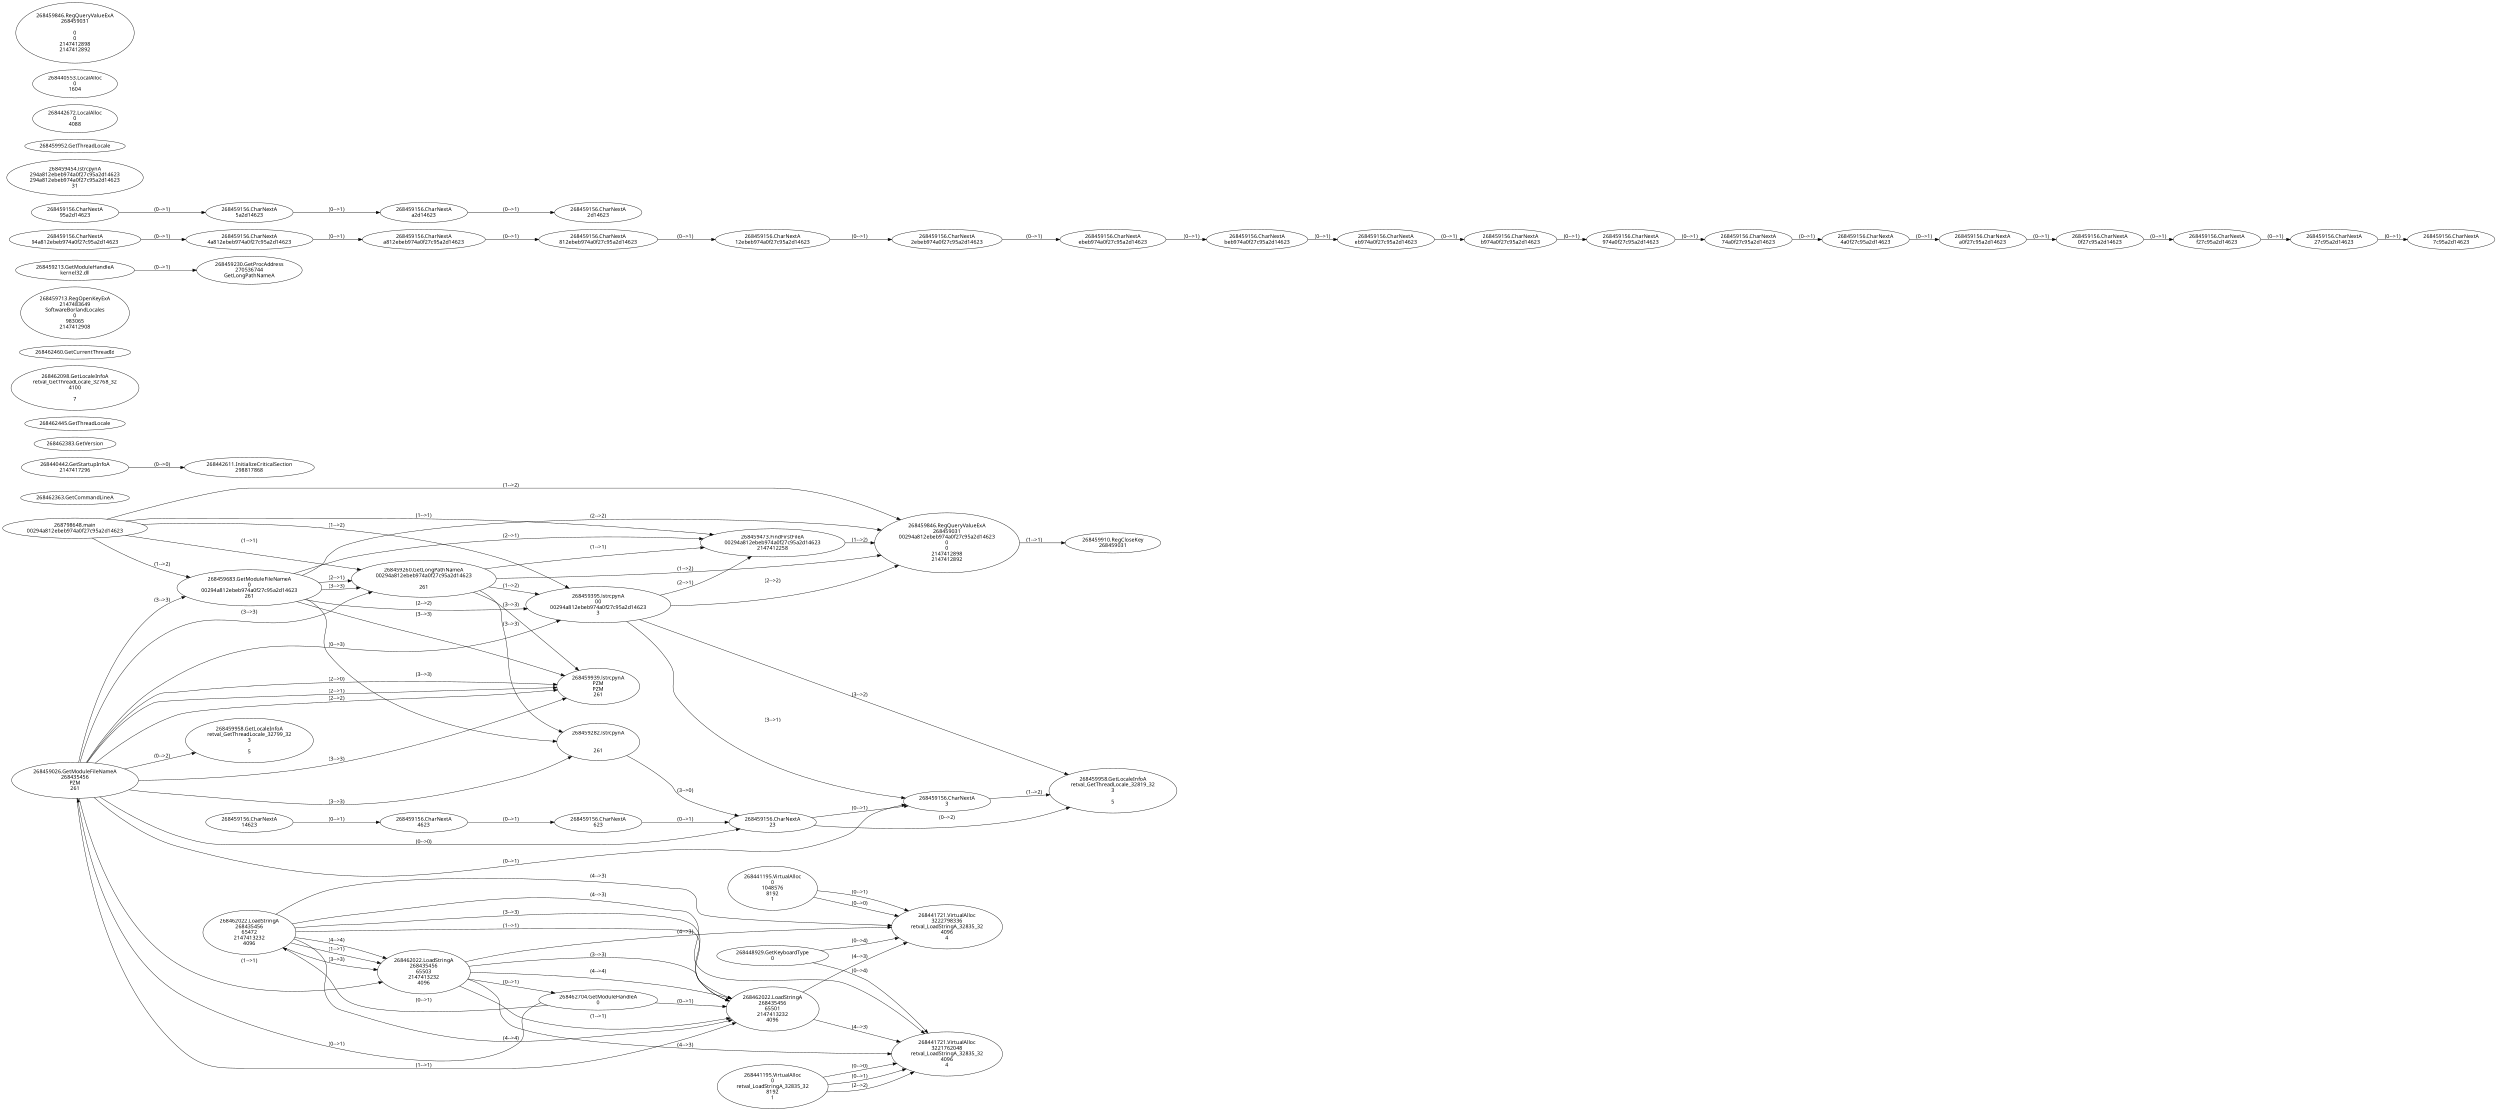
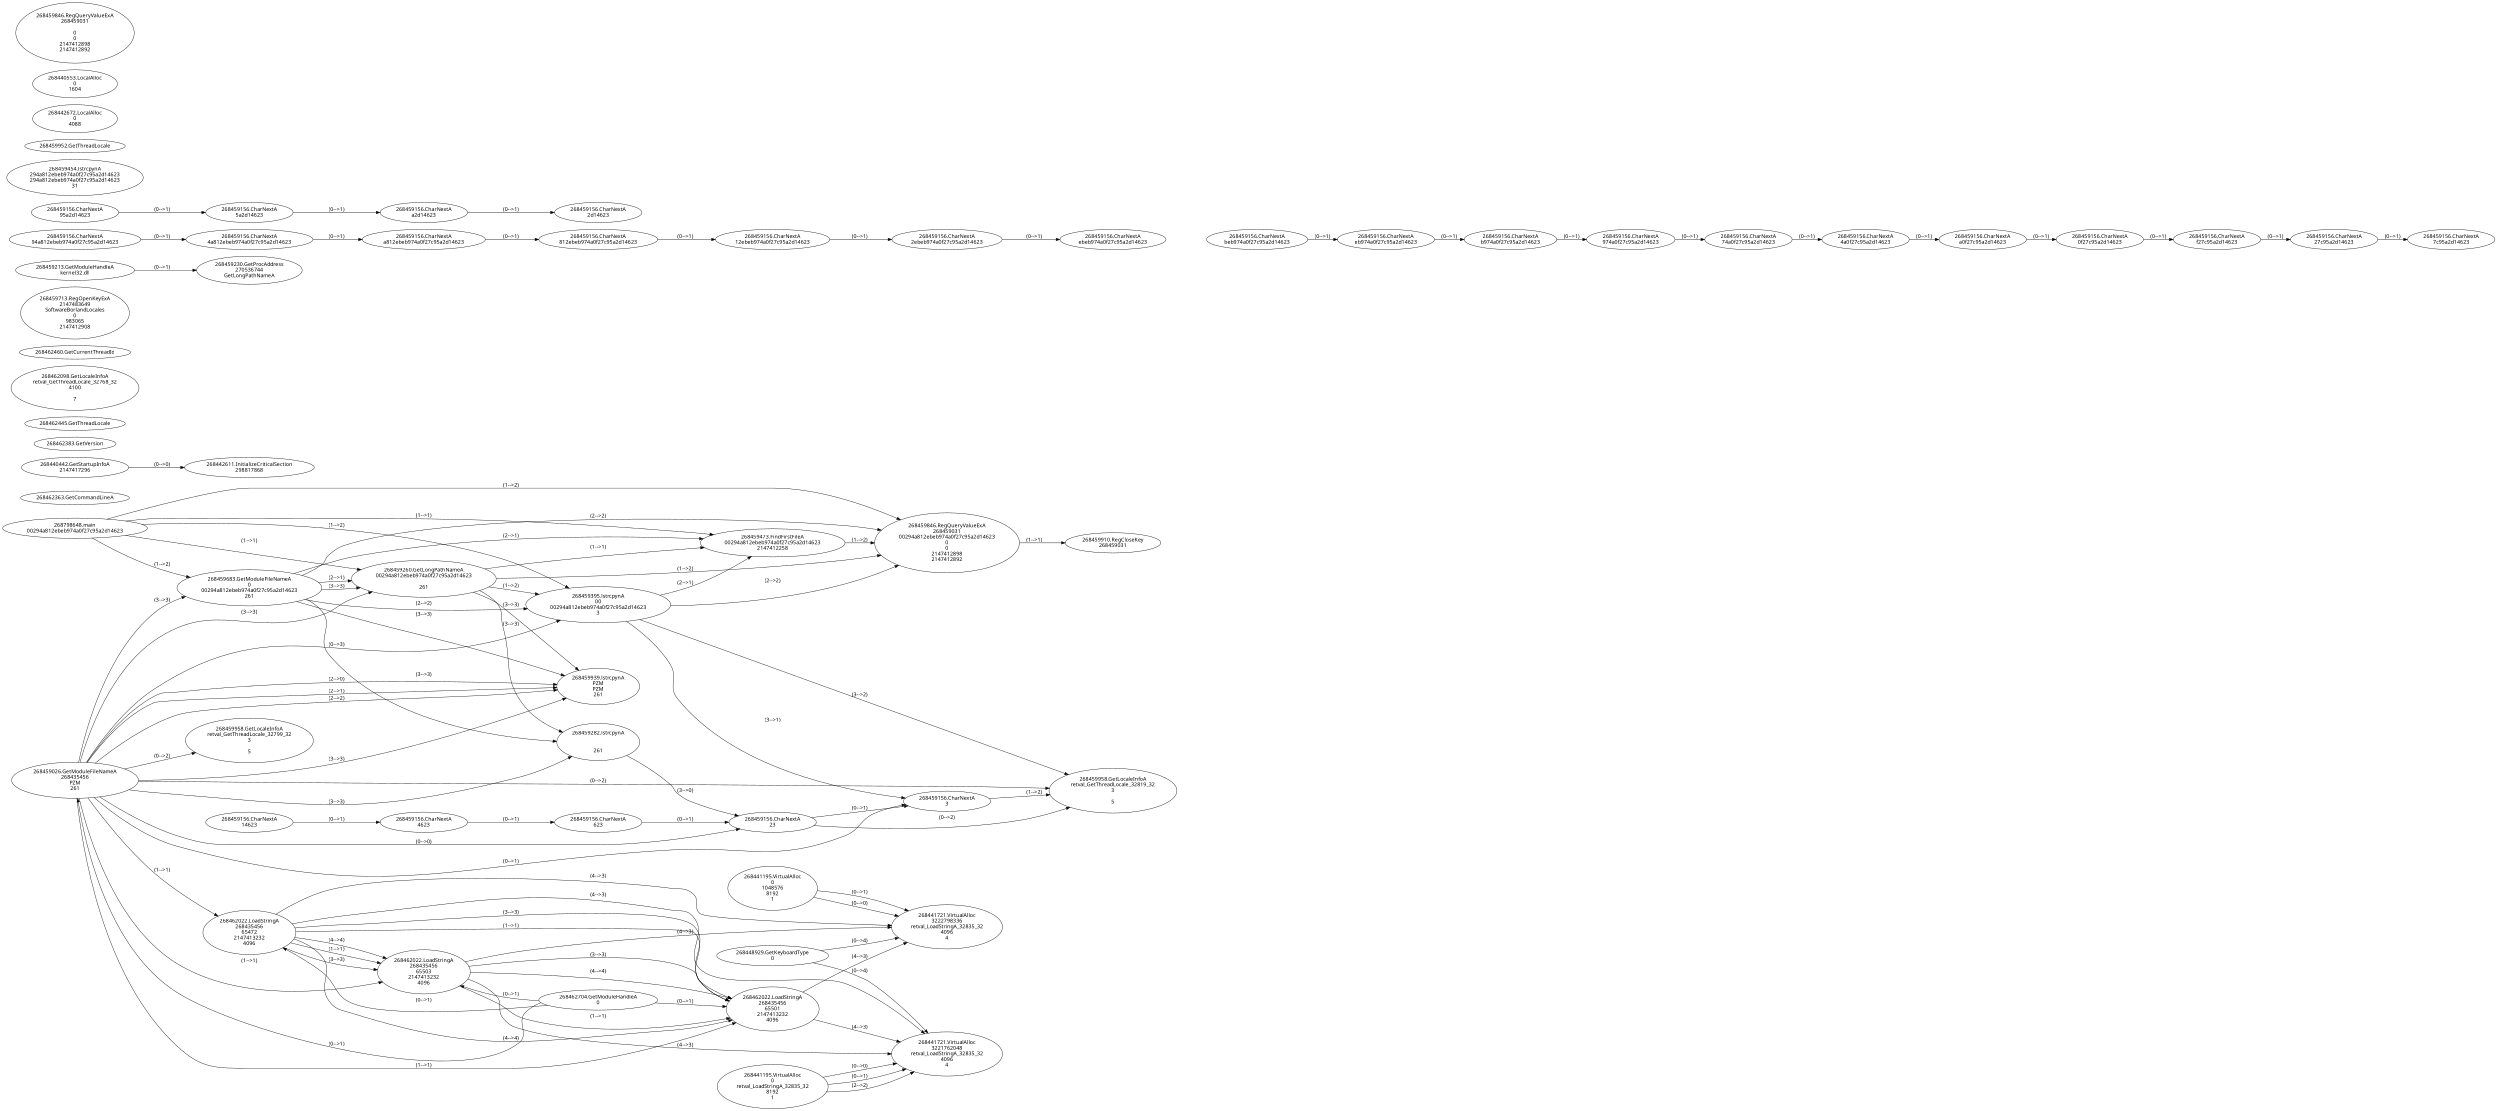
edge "268459156.CharNextA ebeb974a0f27c95a2d14623" -> "268459156.CharNextA beb974a0f27c95a2d14623": removed, label "(0-->1)"
edge "268459026.GetModuleFileNameA 268435456 PZM 261" -> "268459958.GetLocaleInfoA retval_GetThreadLocale_32819_32 3 5": added, label "(0-->2)"
edge "268459026.GetModuleFileNameA 268435456 PZM 261" -> "268462022.LoadStringA 268435456 65472 2147413232 4096": added, label "(1-->1)"
edge "268462022.LoadStringA 268435456 65503 2147413232 4096" -> "268462704.GetModuleHandleA 0": reversed
